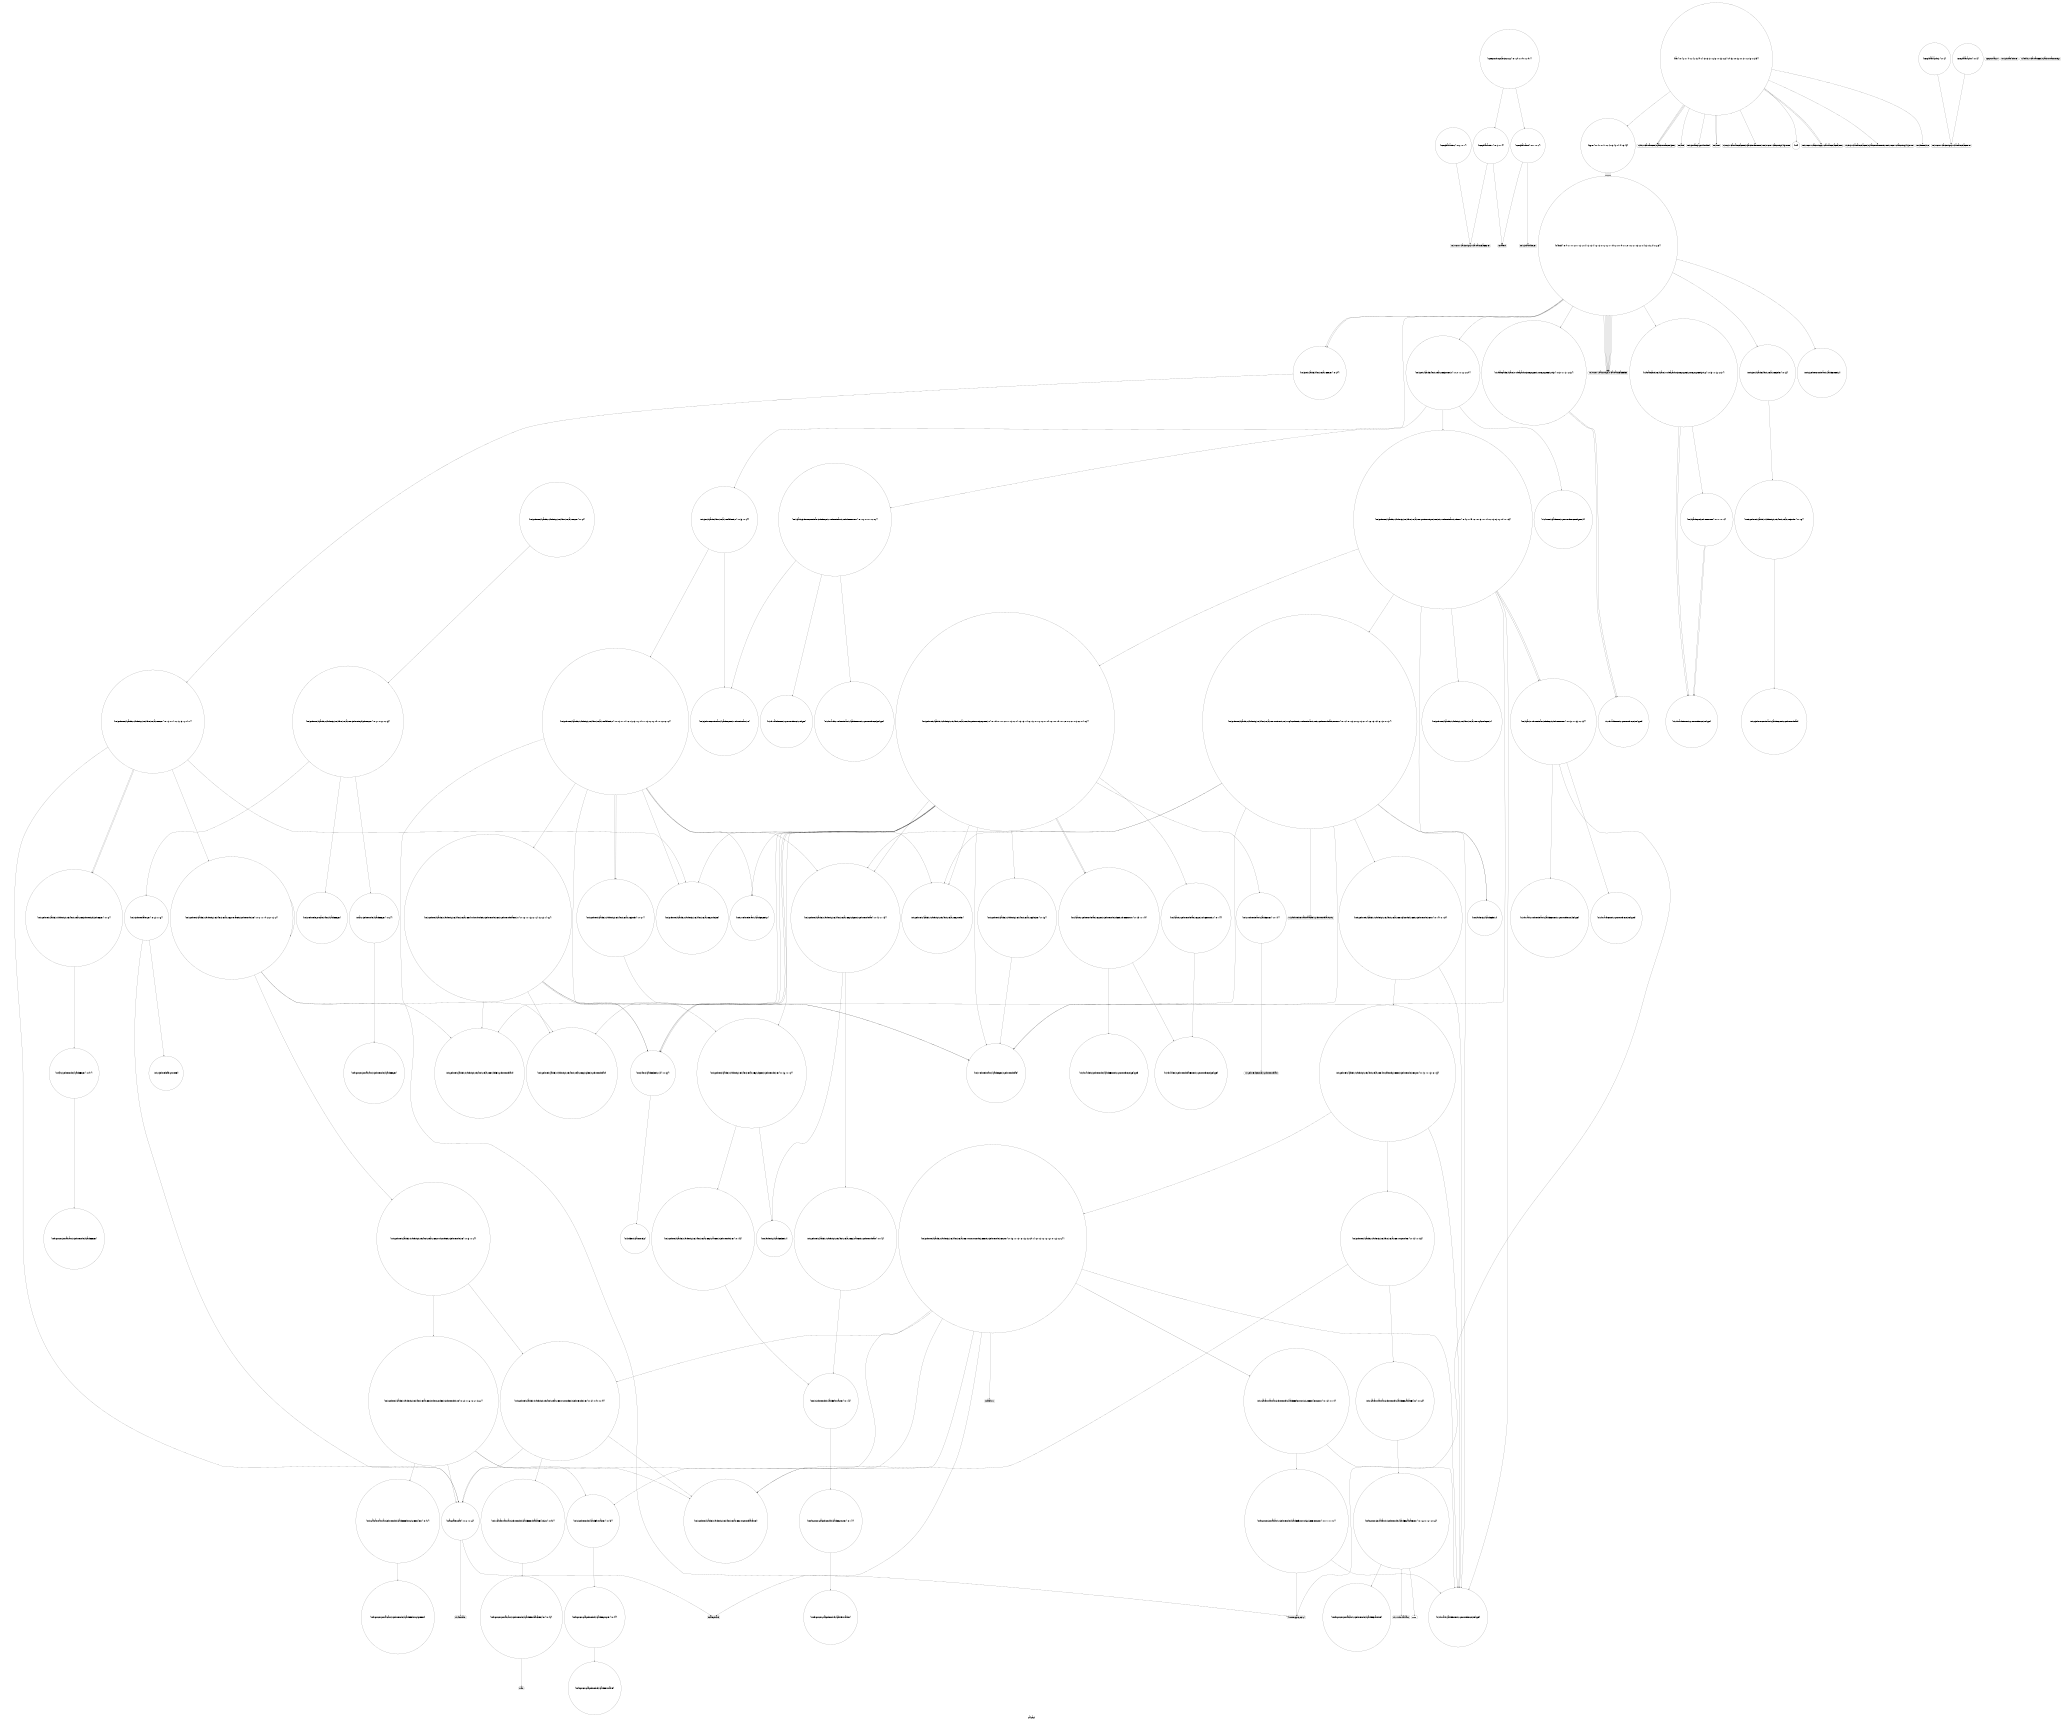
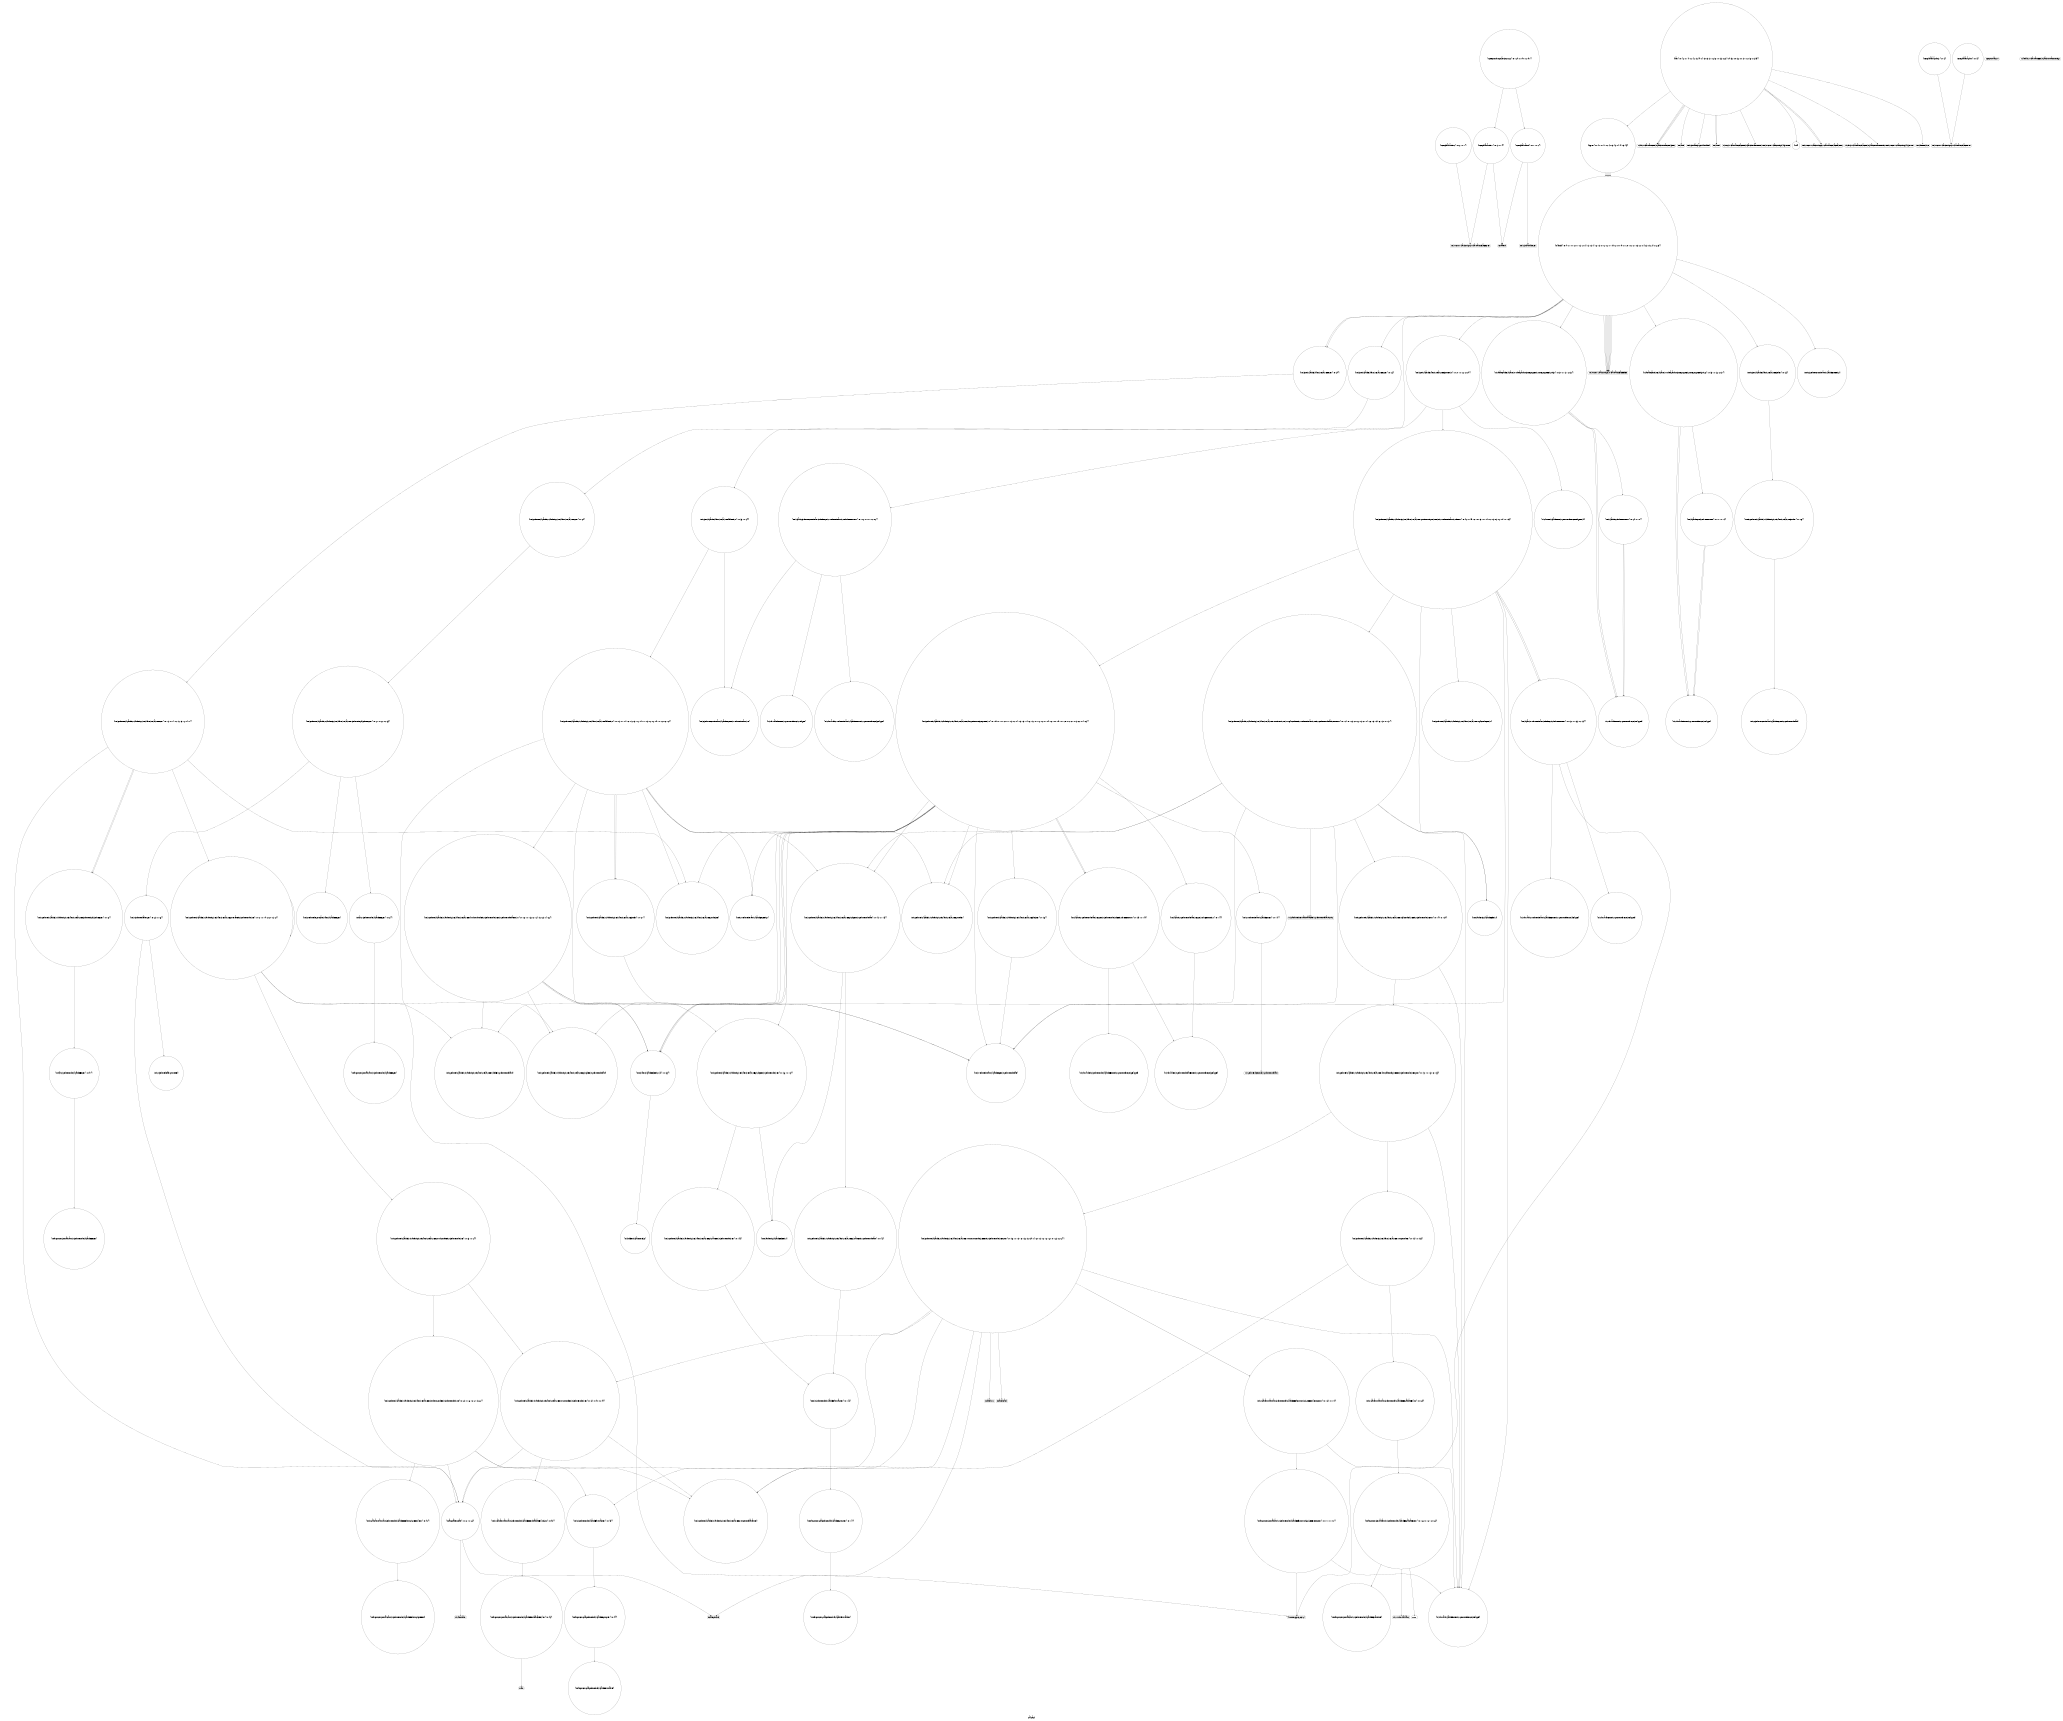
node "_ZNSt8ios_base4InitD1Ev": removed
node "{_ZNSt3setISt4pairIiiESt4lessIS1_ESaIS1_EEC2Ev|{<s0>26}}": added
node "{_ZNSt4pairIiiEC2IiiLb1EEEOT_OT0_|{<s0>69|<s1>70}}": added
node "__cxa_end_catch": added
